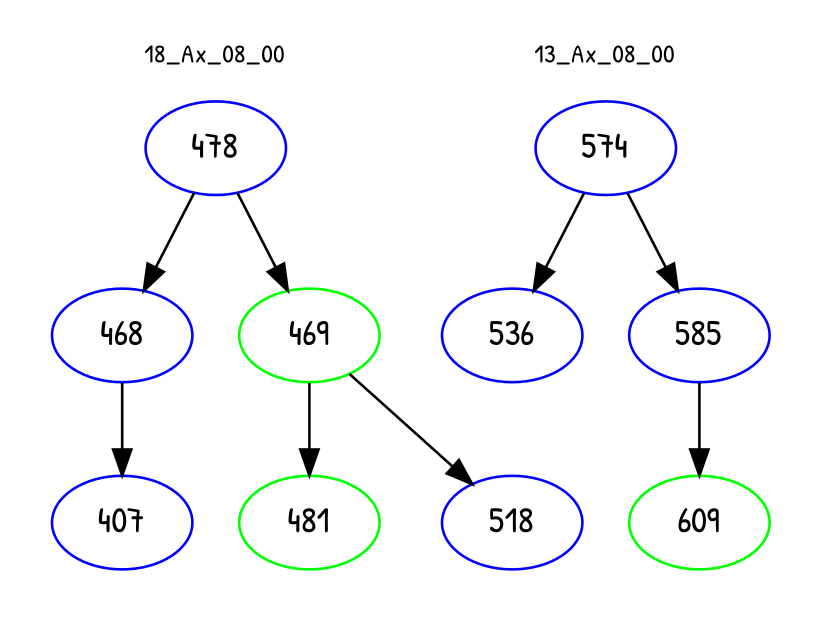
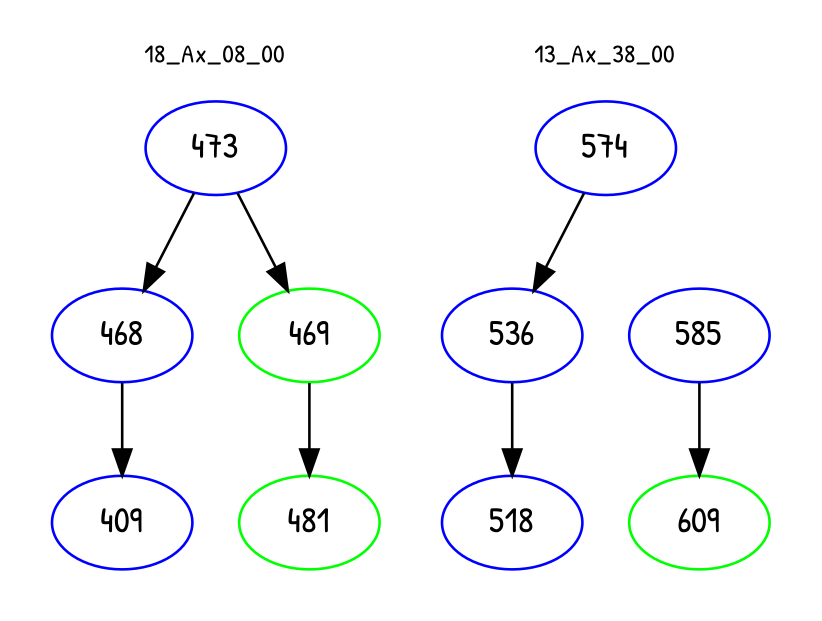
cluster "13_Ax_08_00": label "13_Ax_08_00" -> "13_Ax_38_00"
node "478": label "478" -> "473"
edge "574" -> "585": removed
edge "469" -> "518": now "536" -> "518"
node "407": label "407" -> "409"
